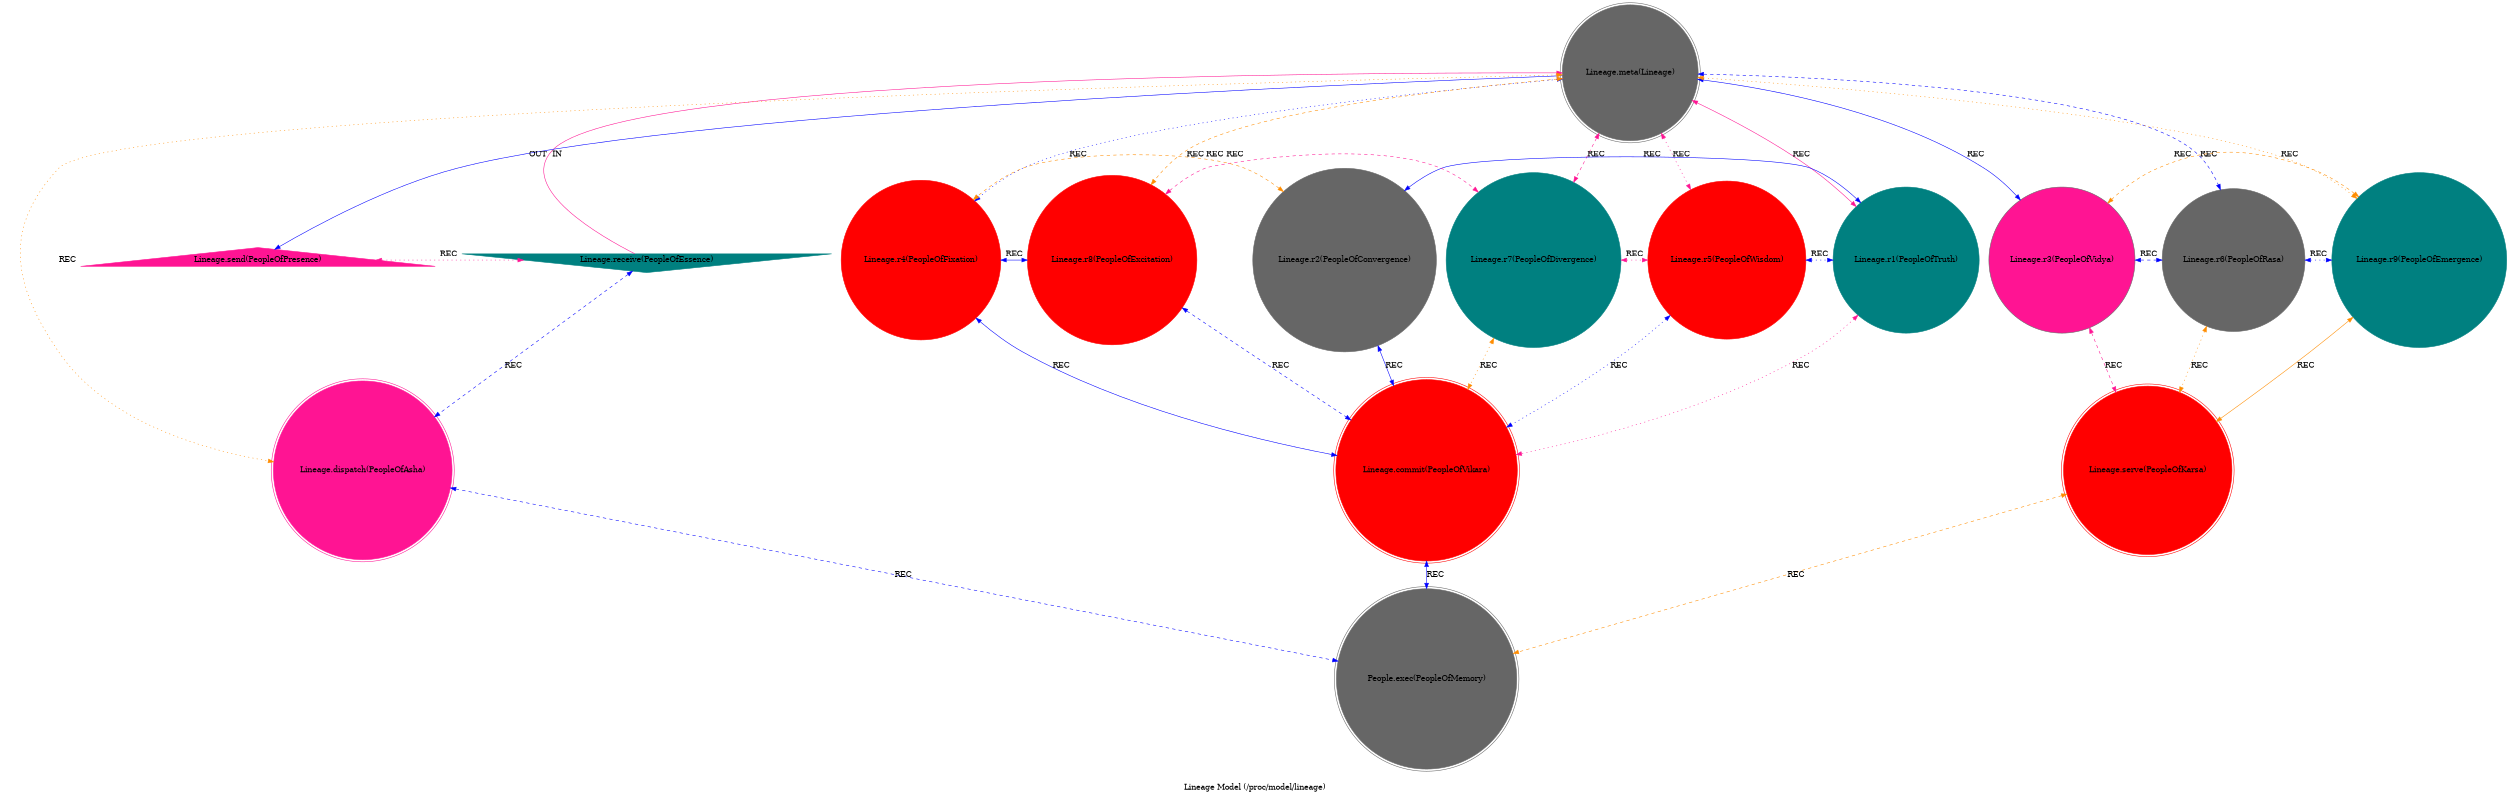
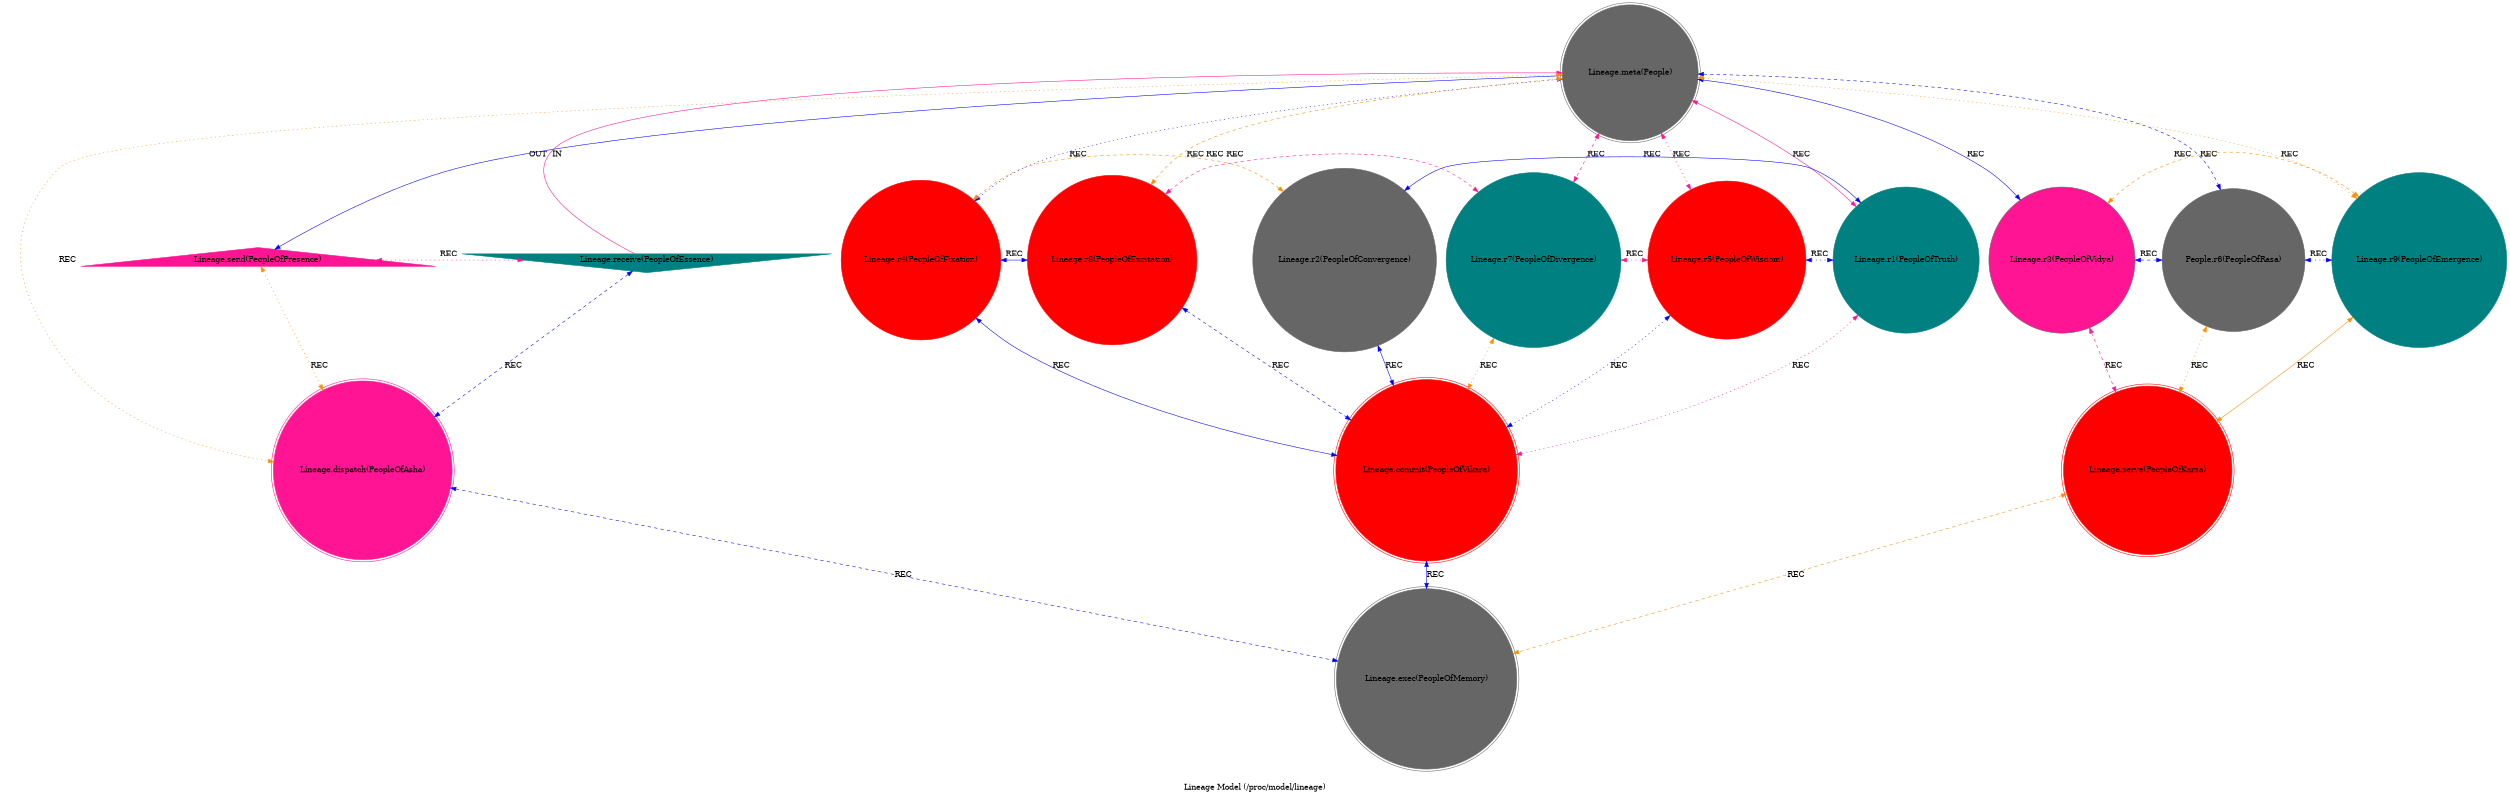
node "Lineage.meta(Lineage)": label "Lineage.meta(Lineage)" -> "Lineage.meta(People)"
node "Lineage.r6(PeopleOfRasa)": label "Lineage.r6(PeopleOfRasa)" -> "People.r6(PeopleOfRasa)"
edge "Lineage.send(PeopleOfPresence)" -- "Lineage.dispatch(PeopleOfAsha)": added, label "REC"
node "People.exec(PeopleOfMemory)": label "People.exec(PeopleOfMemory)" -> "Lineage.exec(PeopleOfMemory)"
